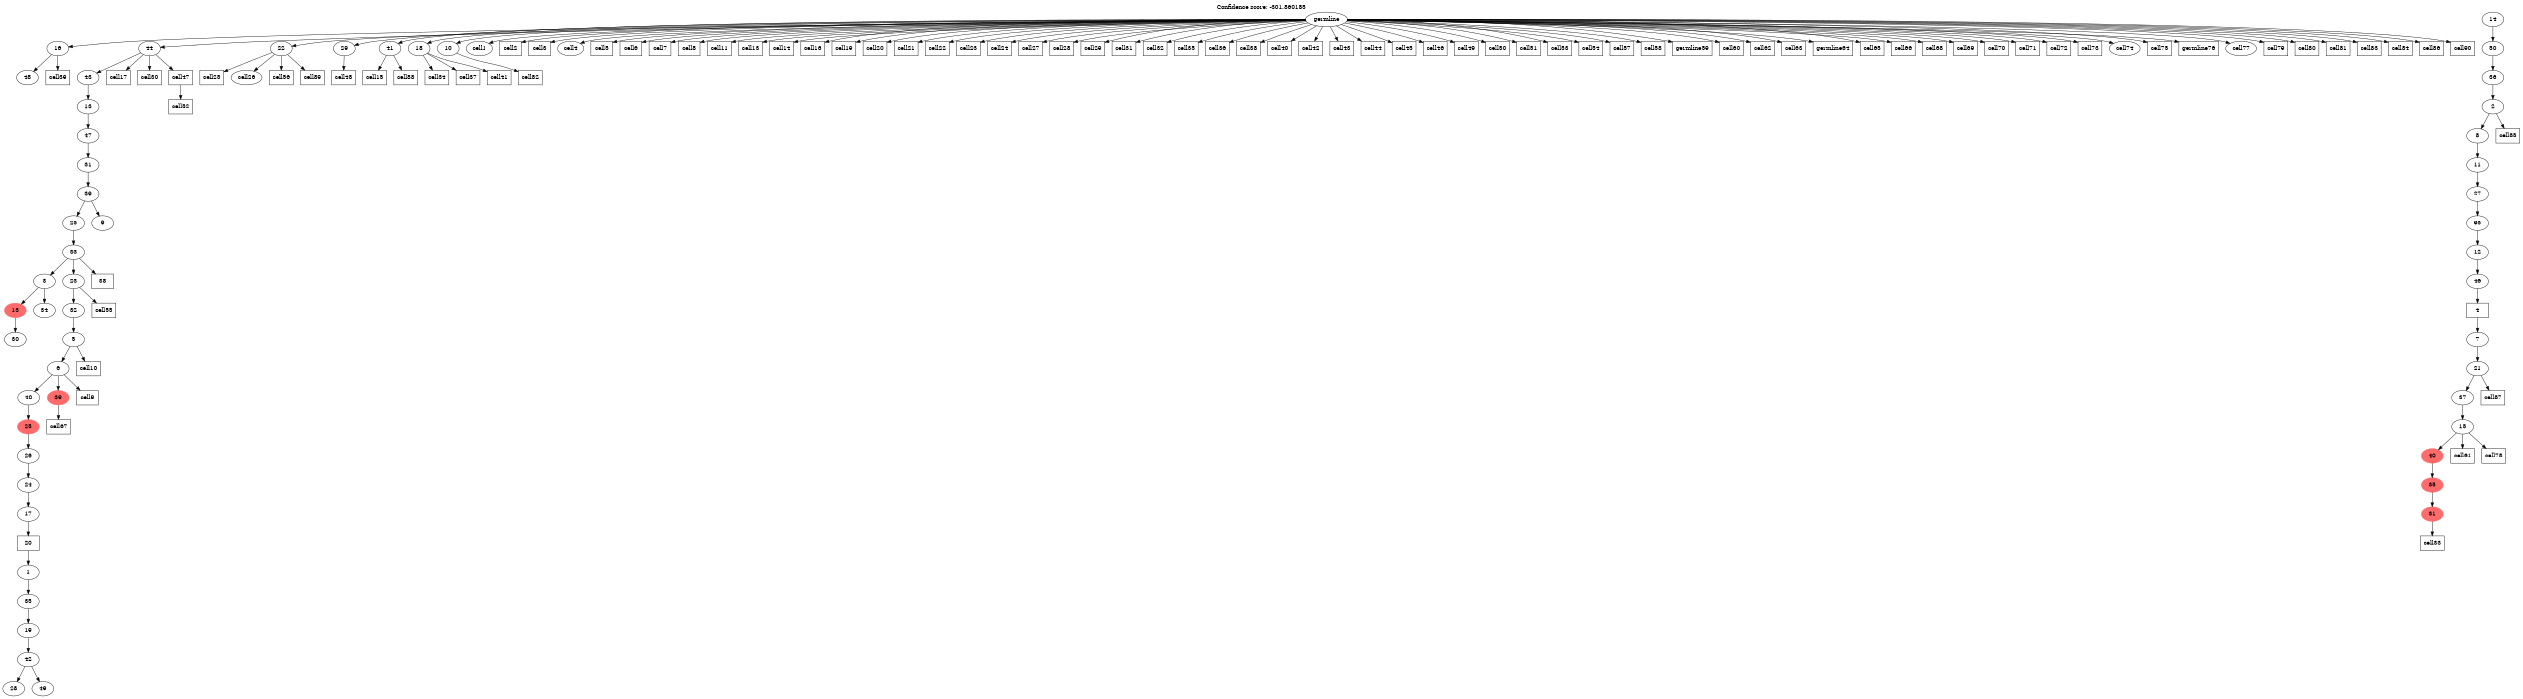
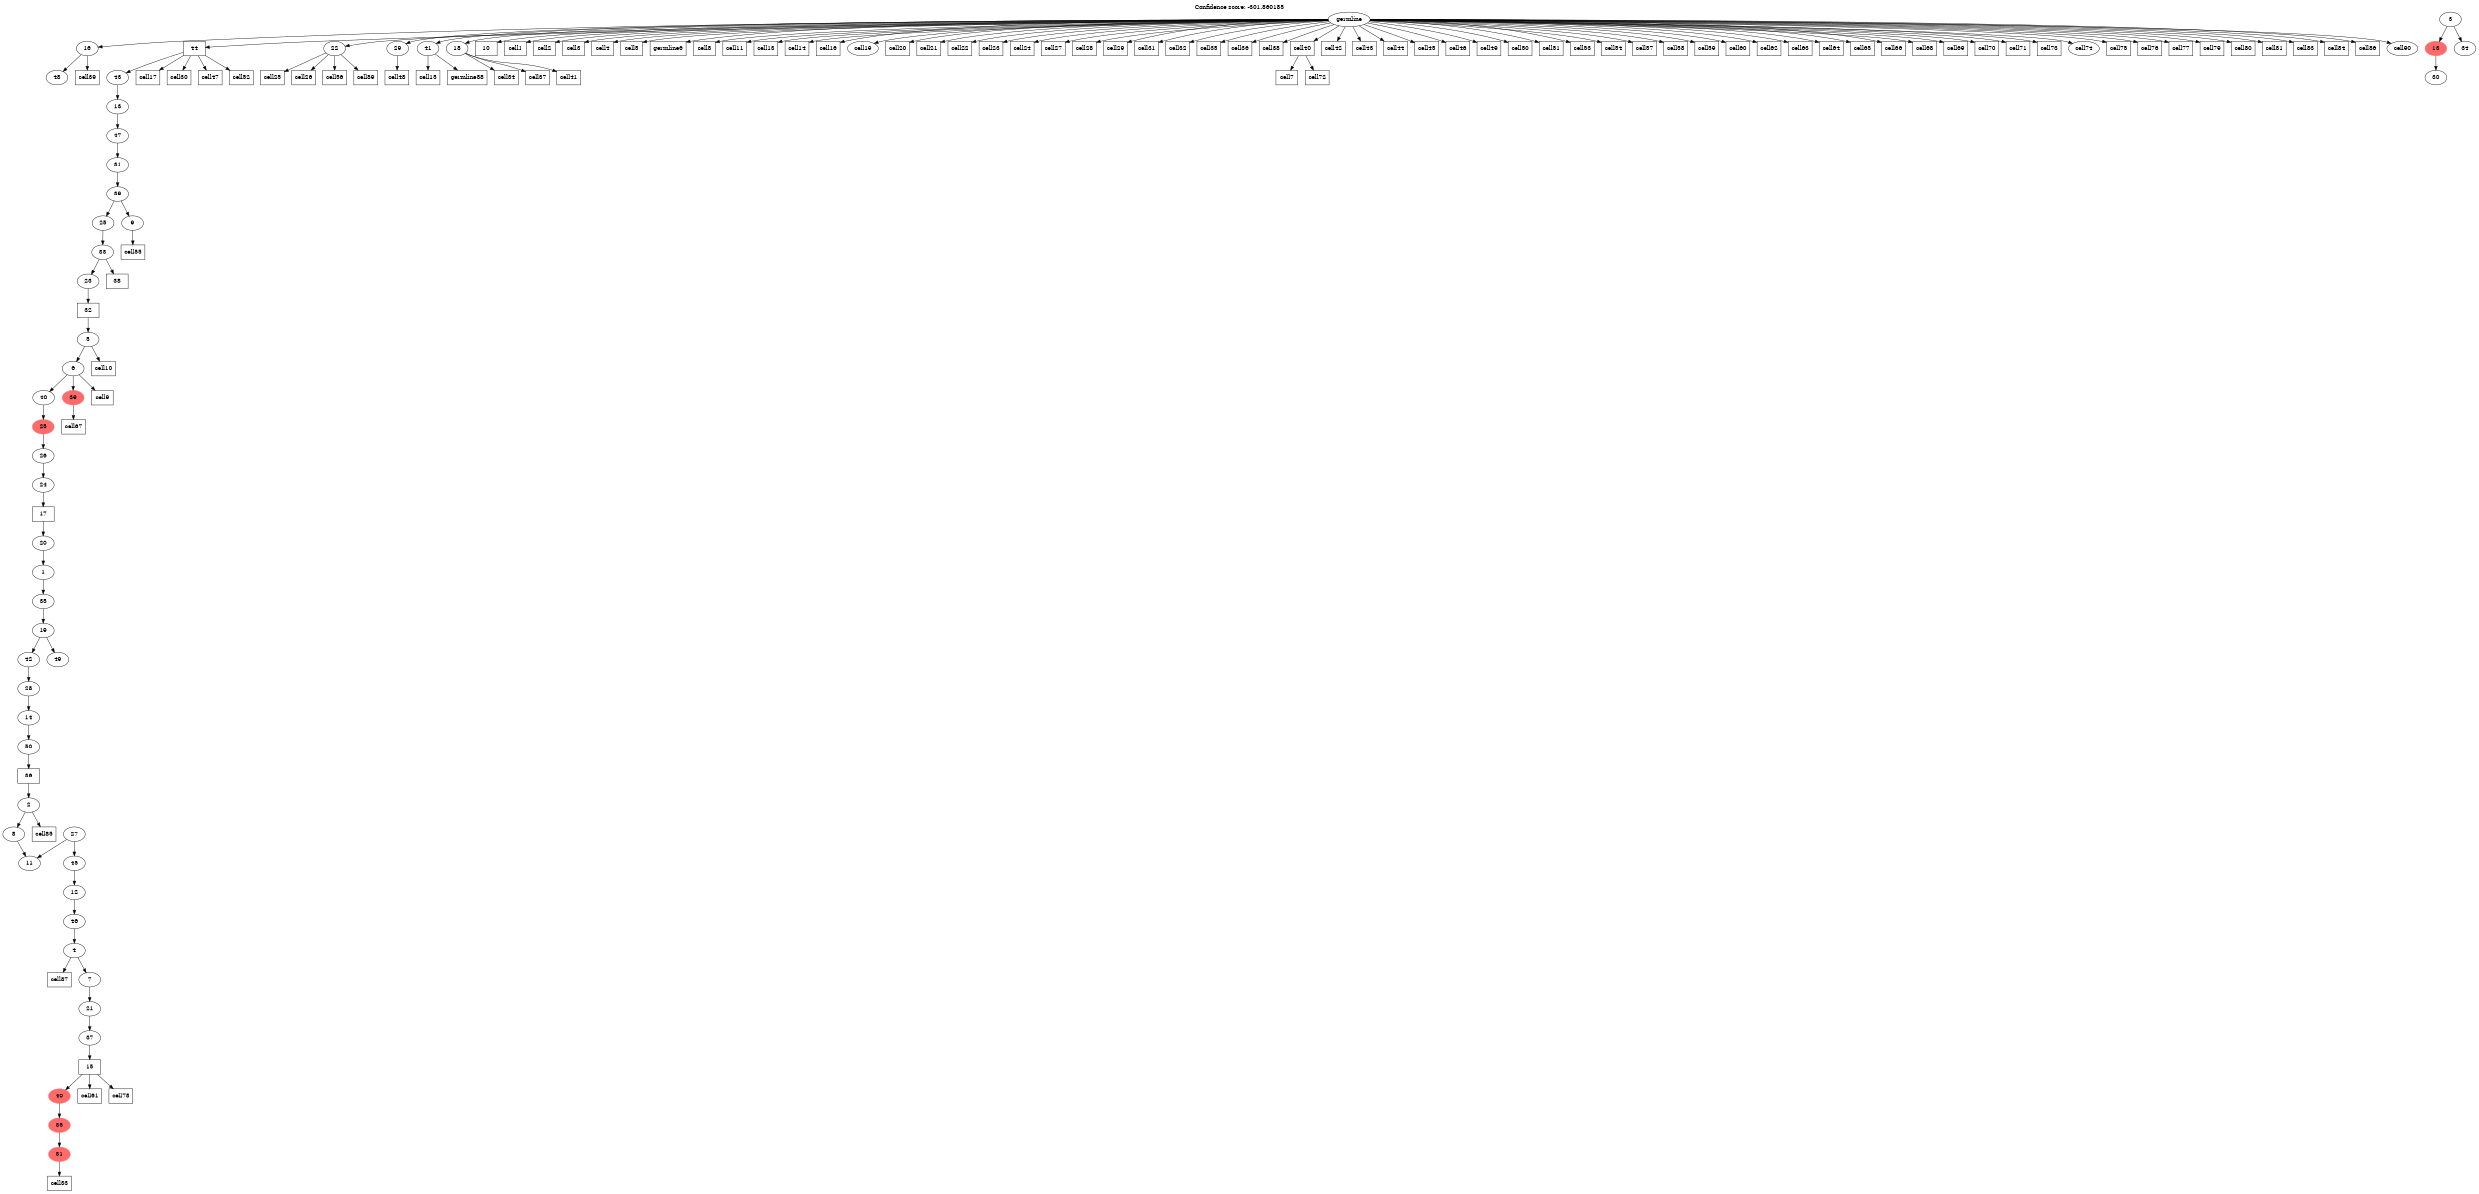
edge "germline" -> "cell7": now "cell40" -> "cell7"
edge "germline" -> "cell72": now "cell40" -> "cell72"
node "44": shape ellipse -> box
node "10": shape ellipse -> box
node "cell1": shape ellipse -> box
node "cell4": shape ellipse -> box
node "cell6": label "cell6" -> "germline6"
node "cell19": shape box -> ellipse
node "germline59": label "germline59" -> "cell59"
node "germline64": label "germline64" -> "cell64"
node "germline76": label "germline76" -> "cell76"
node "cell77": shape ellipse -> box
node "cell90": shape box -> ellipse
node "cell26": shape ellipse -> box
node "cell88": label "cell88" -> "germline88"
node "cell82": removed
node "36": shape ellipse -> box
edge "cell47" -> "cell52": now "44" -> "cell52"
edge "11" -> "27": reversed
node "95": label "95" -> "45"
edge "33" -> "3": removed
edge "23" -> "cell55": now "9" -> "cell55"
node "32": shape ellipse -> box
node "4": shape box -> ellipse
edge "21" -> "cell87": now "4" -> "cell87"
node "15": shape ellipse -> box
node "17": shape ellipse -> box
node "20": shape box -> ellipse
edge "42" -> "49": now "19" -> "49"
edge "28" -> "14": added
